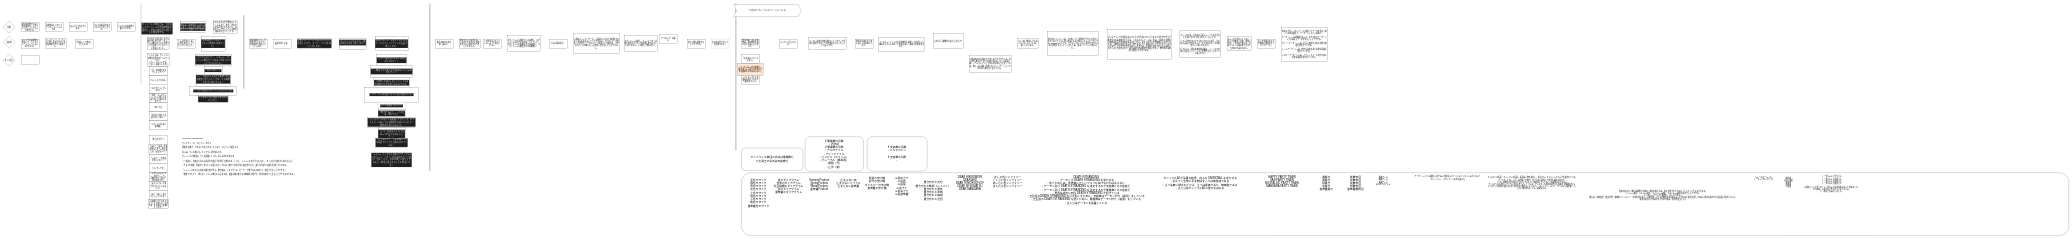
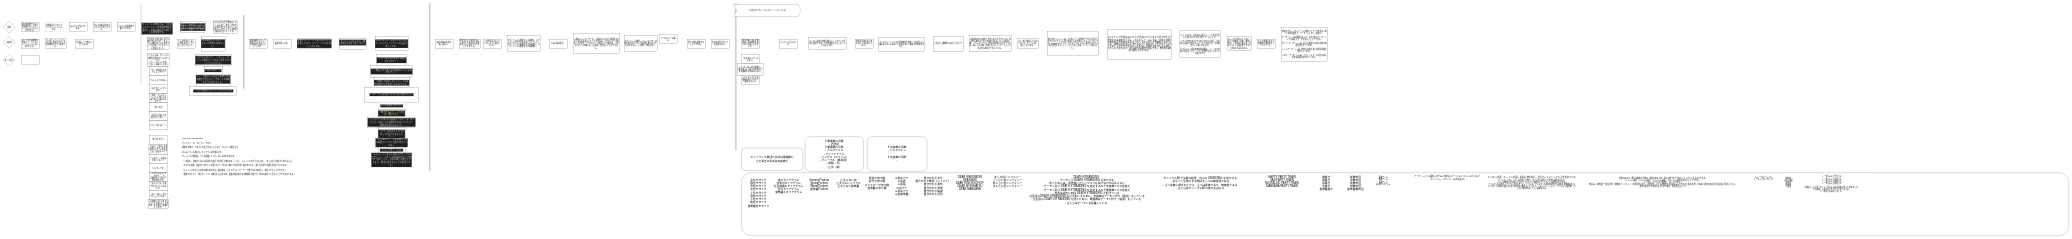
node "宿場町はたいていファンクションヘイムです。": style solid -> dashed
node "これを行う動機付けはどうするか？": moved (948, 41) -> (948, 44)
node "生の自由度からして全然違うのだ。": style dashed -> solid
node "人間は気の持ち様を立て直しながら生きている。気の持ち様の立て直し方は色々ある。コミュ障は大概、ノベルコンテンツで気の持ち様を立て直している。陽キャは大概、他者とのコミュニケーションで気の持ち様を立て直している。": moved (990, 64) -> (990, 44)
node "「パイモンは72柱の候補だ。彼が本当に72柱になれるのかを見極めなければならない」": fillcolor #ffe6cc -> #ffffff
node "「さぁね。何か事情があるんだろうけど」": removed
node "「俺がやるよ！ ――その仕事、俺がやる」": fillcolor #ffffff -> #fff2cc
node "「いえ、止まらない曼荼羅」": label "「いえ、止まらない曼荼羅」" -> "「いえ、特にはーー」"
node "「どうしやす？ 大将」": added
node "置き忘れた文化 置き忘れた黎明（レイメイ） 置き忘れた勇気 置き忘れた浄幣 置き忘れた煉獄 置き忘れた深淵": moved (933, 191) -> (933, 186)
node "異邦の者の力。教会は悪魔と見做す。異邦の者の力は、島々を動かす力がある。ギャザリングする力がある。 メイル1.0諸島・メイル2.0諸島・フメイル1.0諸島・フメイル2.0諸島を動かすことができる。 ギャザリングで人々を動員し、導く力がある。 教会は、弱肉強食・優生思想・異教徒ジェノサイド・市場原理に基づく貨幣分配システムの敬虔なる信徒によって作られた秩序を壊しかねない異邦の者の力を最大限に警戒している。 異邦の者の力と呼ばれる力を持つ者は、異世界転生という": moved (1663, 195) -> (1663, 182)
